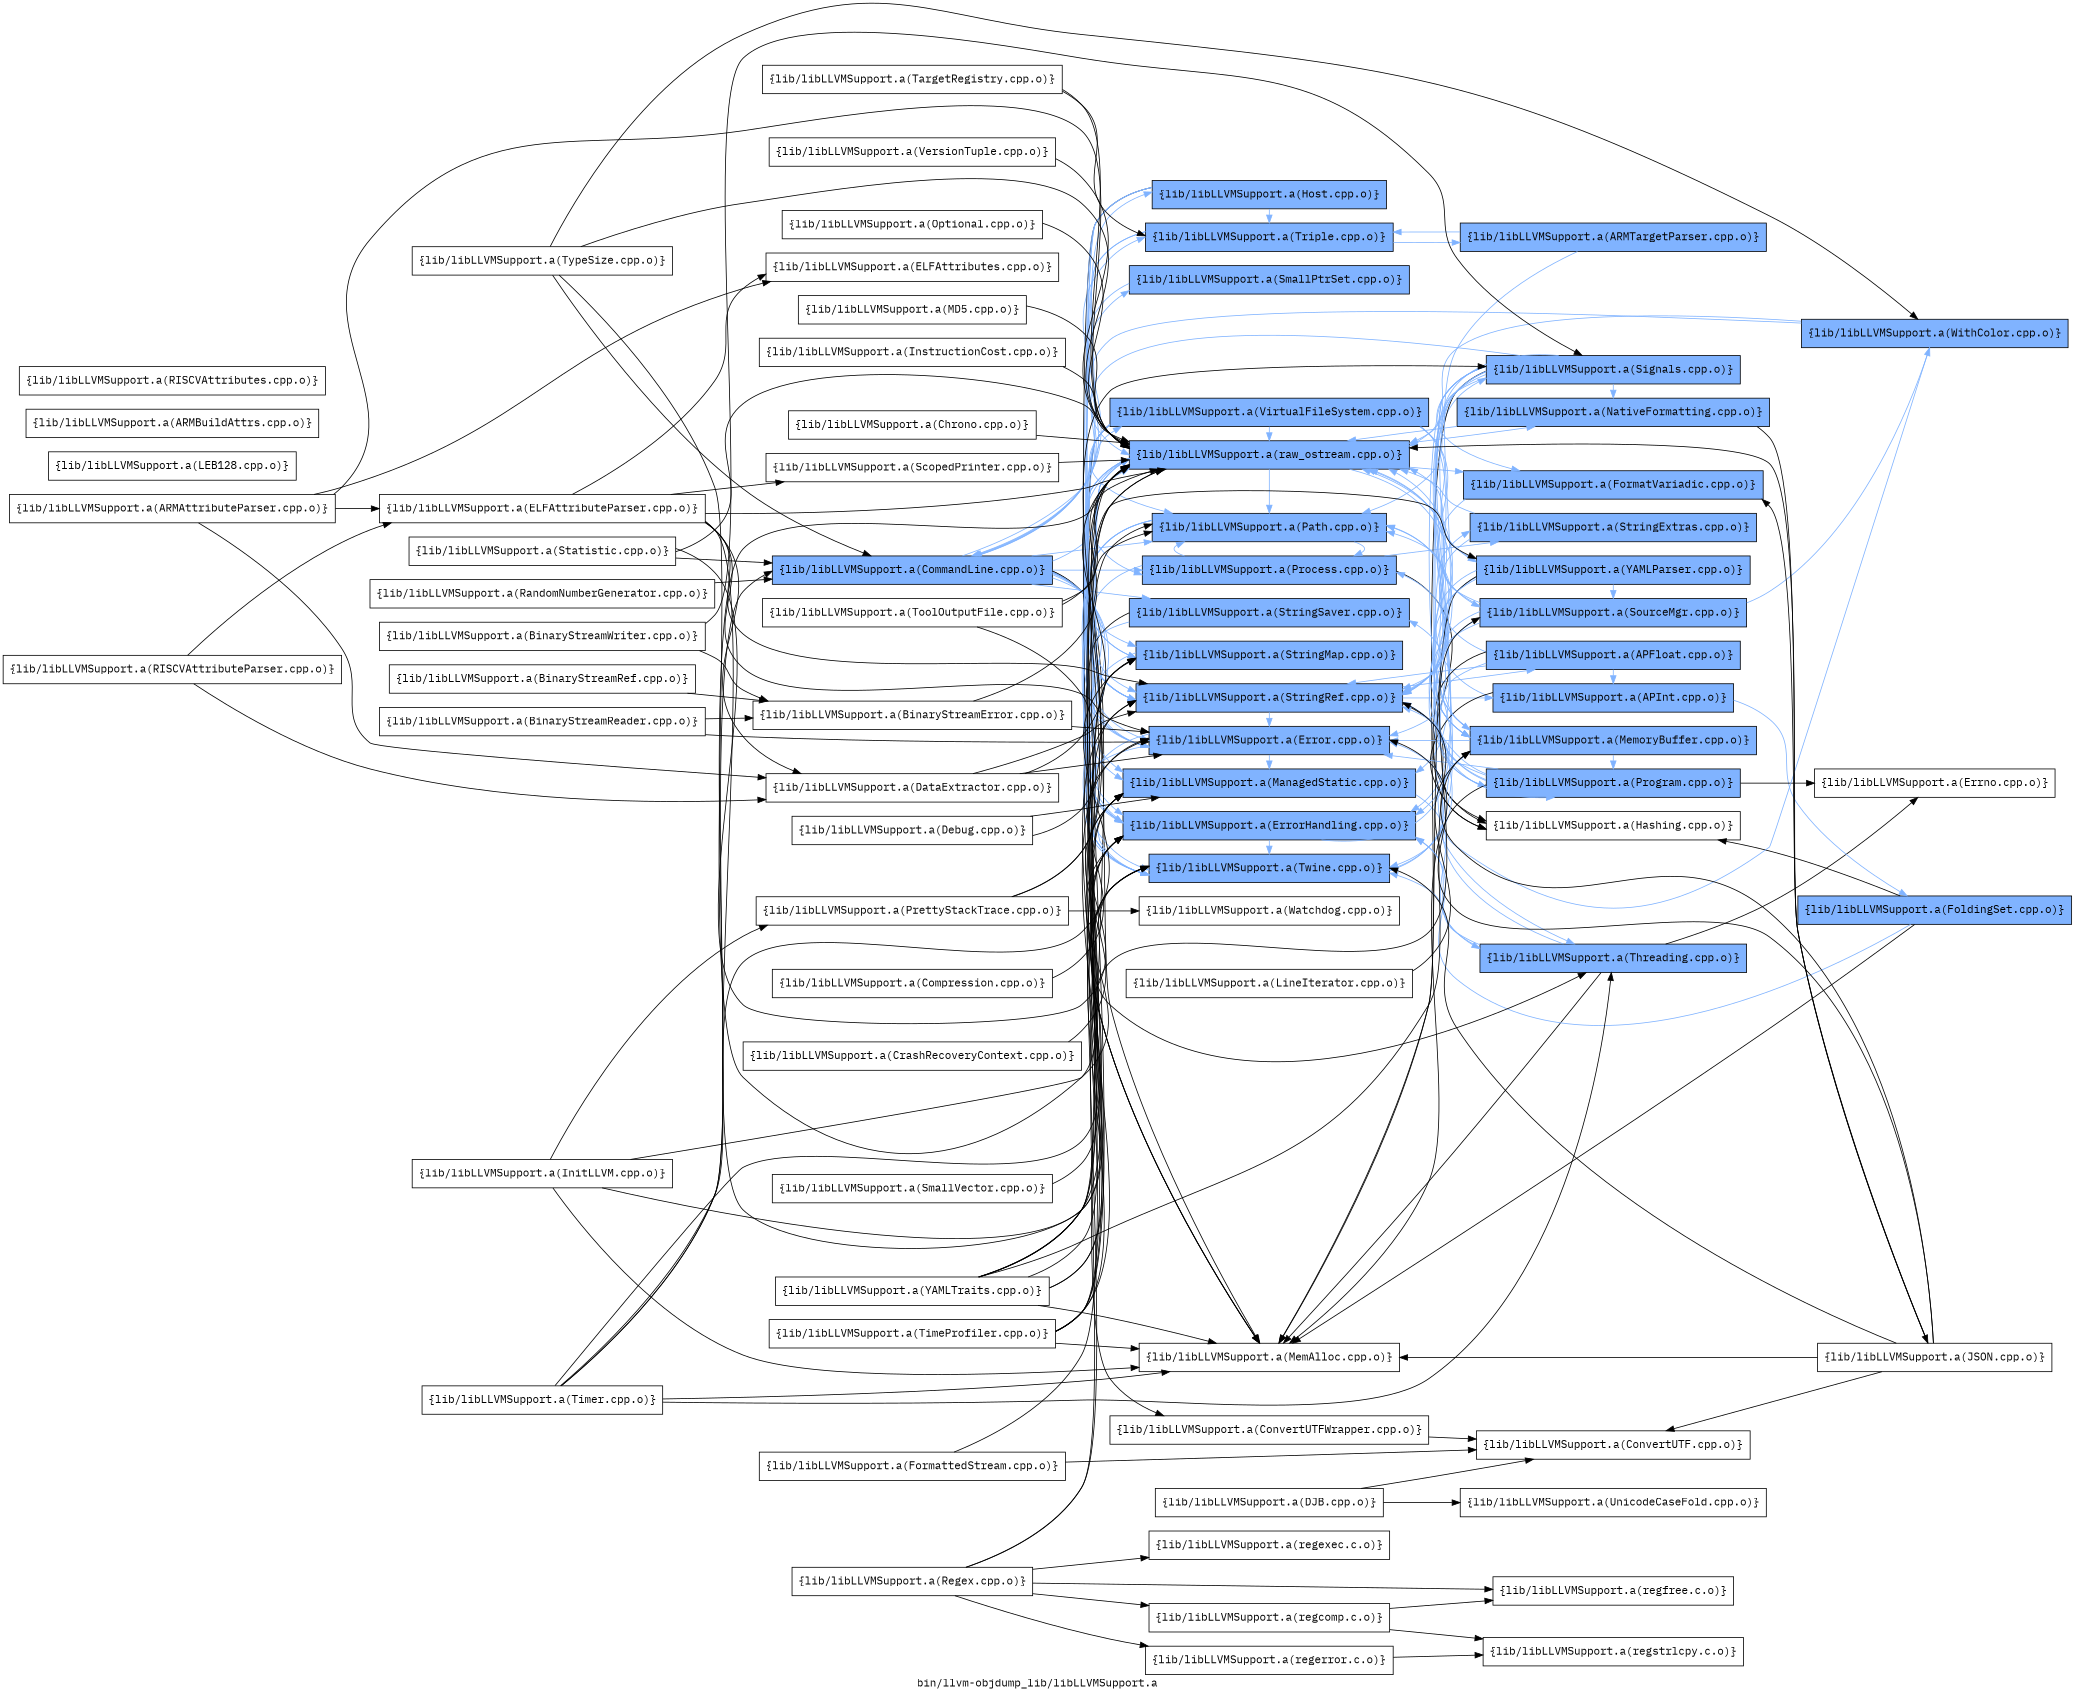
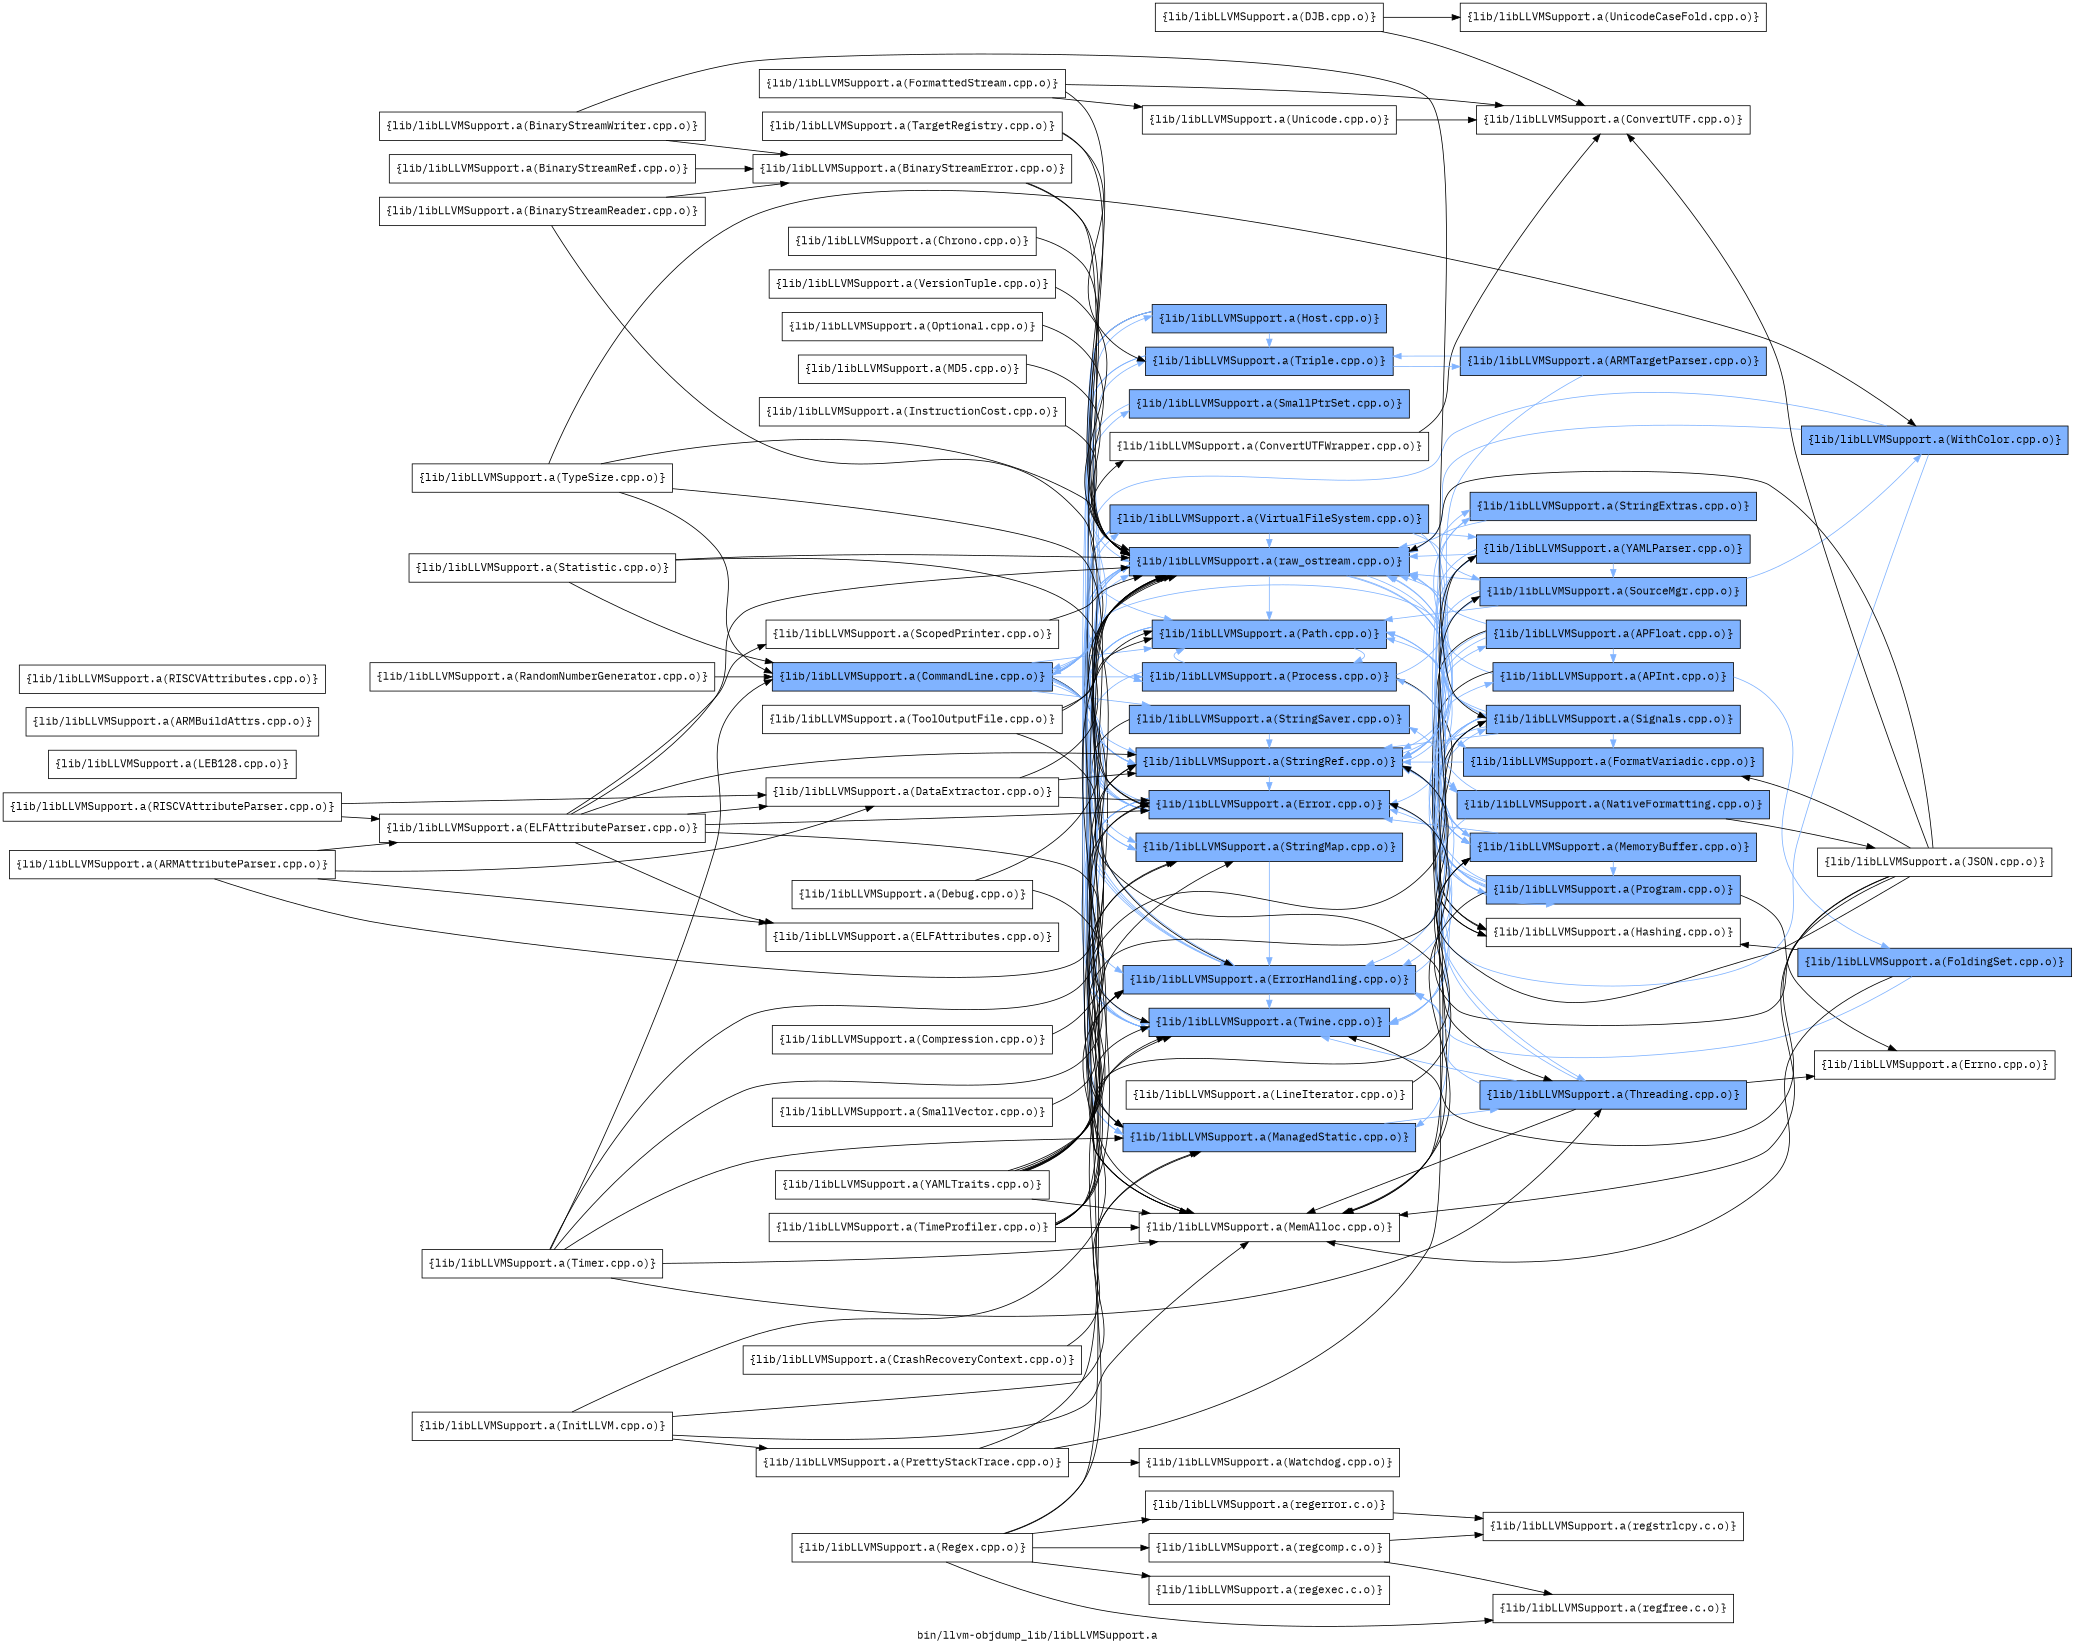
node "{lib/libLLVMSupport.a(Unicode.cpp.o)}": added
edge "{lib/libLLVMSupport.a(Signals.cpp.o)}" -> "{lib/libLLVMSupport.a(Twine.cpp.o)}": now "{lib/libLLVMSupport.a(NativeFormatting.cpp.o)}" -> "{lib/libLLVMSupport.a(Twine.cpp.o)}"
